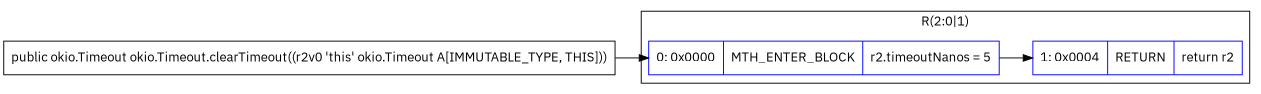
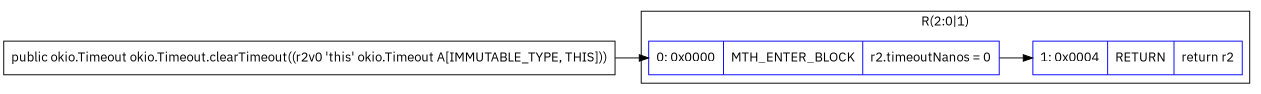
node "0: 0x0000": text "r2.timeoutNanos = 5" -> "r2.timeoutNanos = 0"
